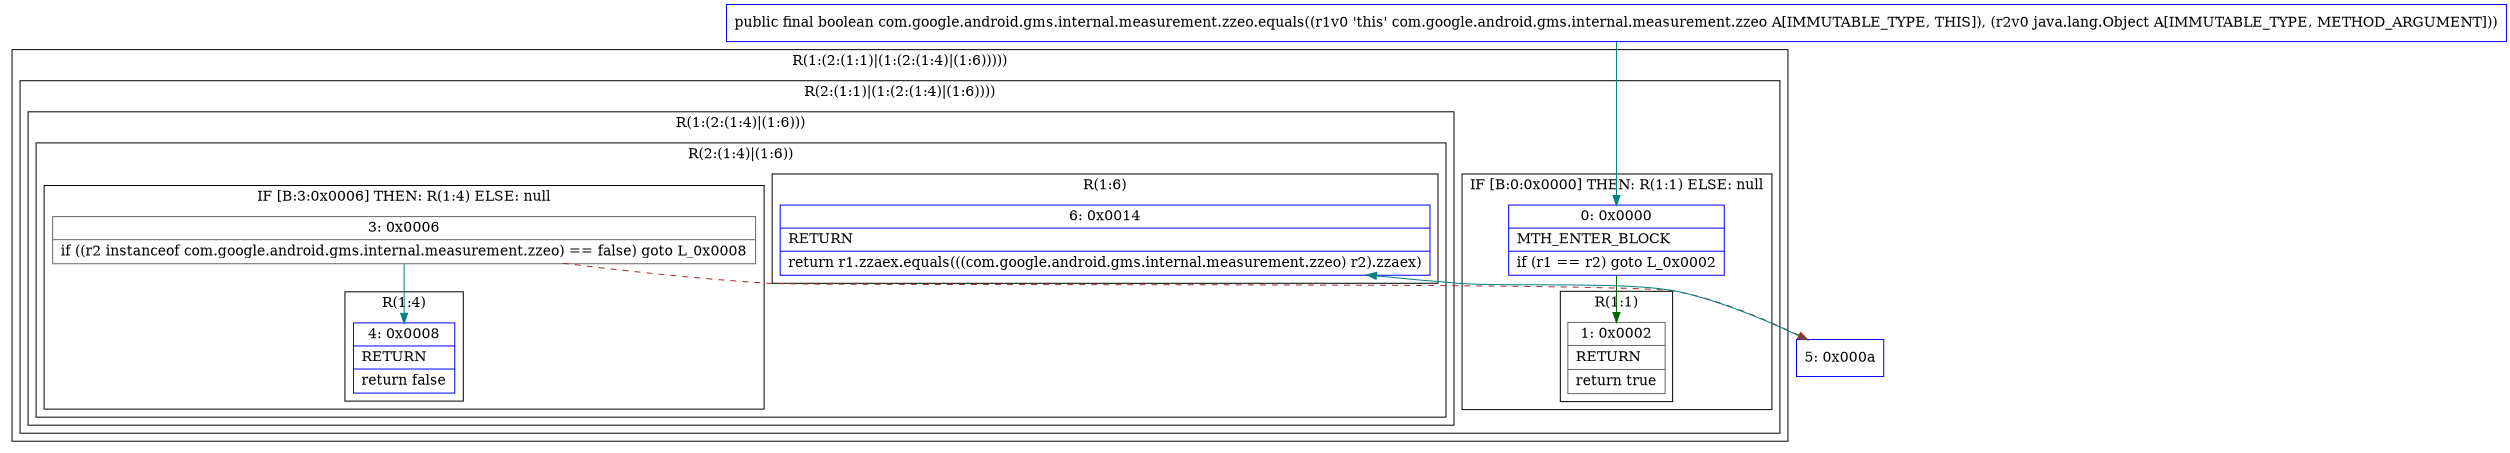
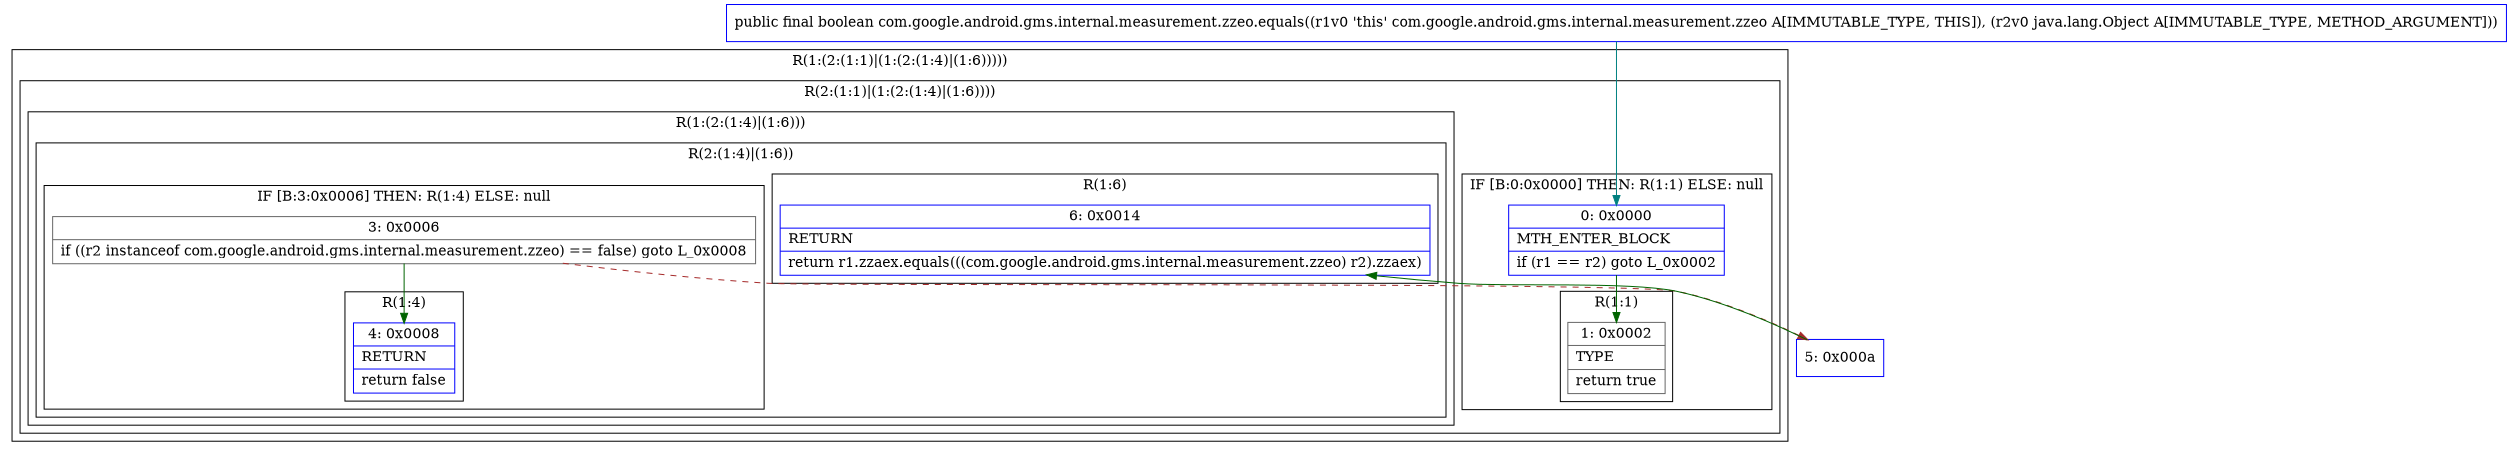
edge "3: 0x0006" -> "4: 0x0008": color teal -> darkgreen
edge "5: 0x000a" -> "6: 0x0014": color teal -> darkgreen
node "1: 0x0002": text "RETURN" -> "TYPE"
